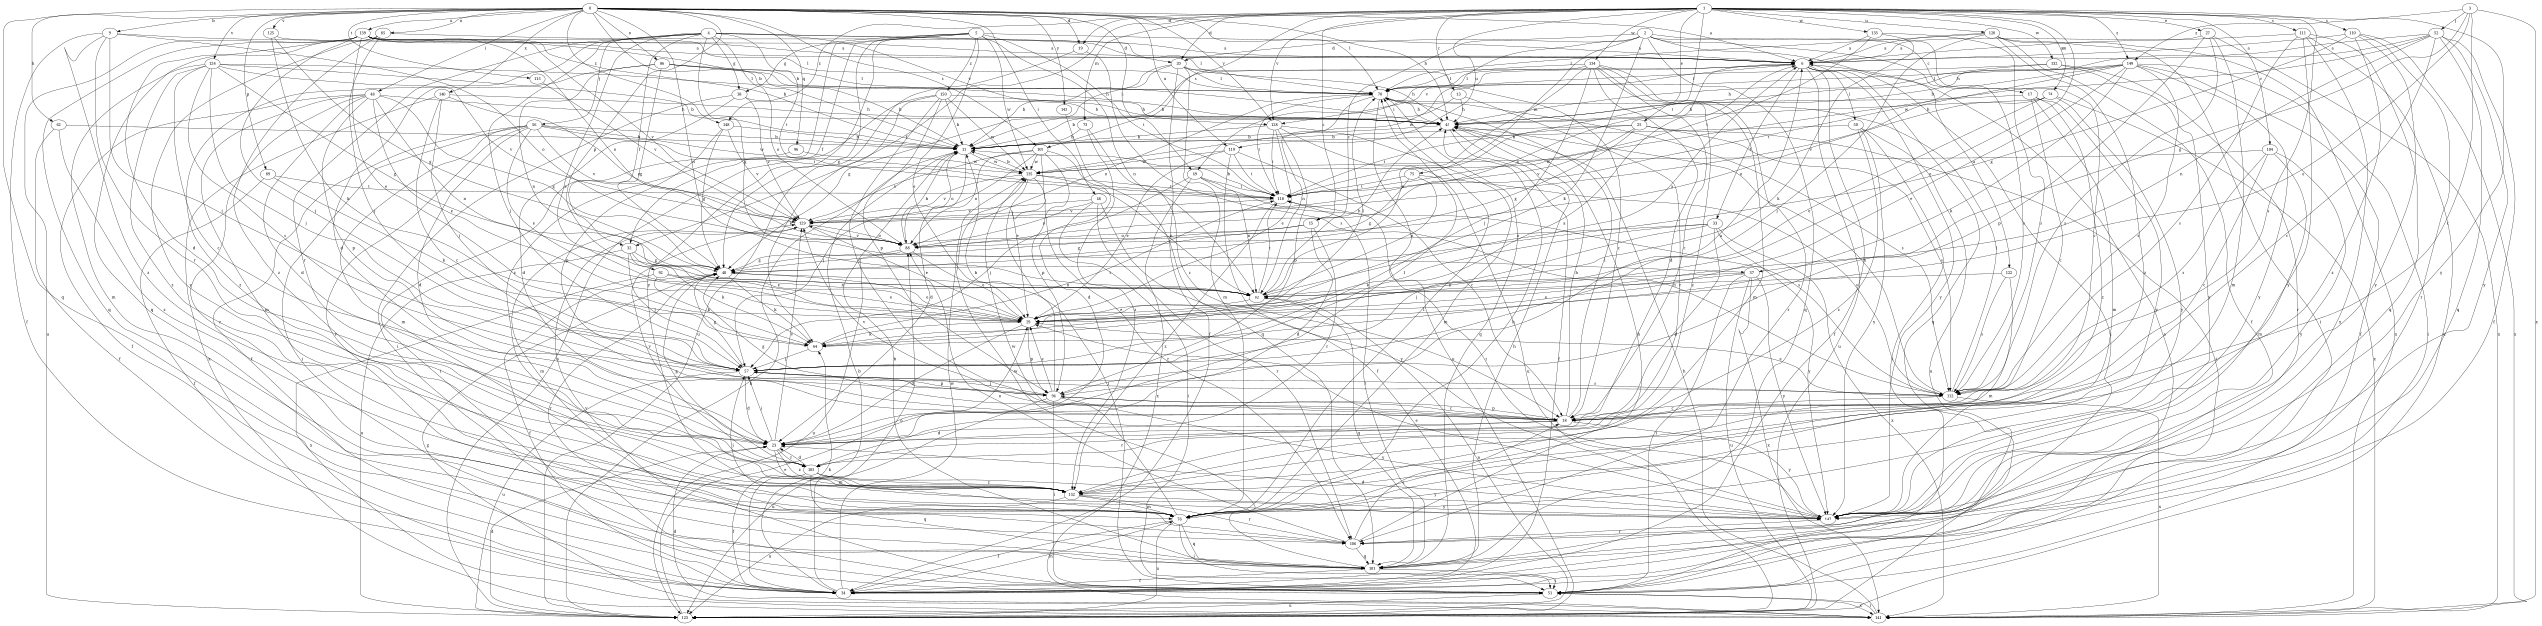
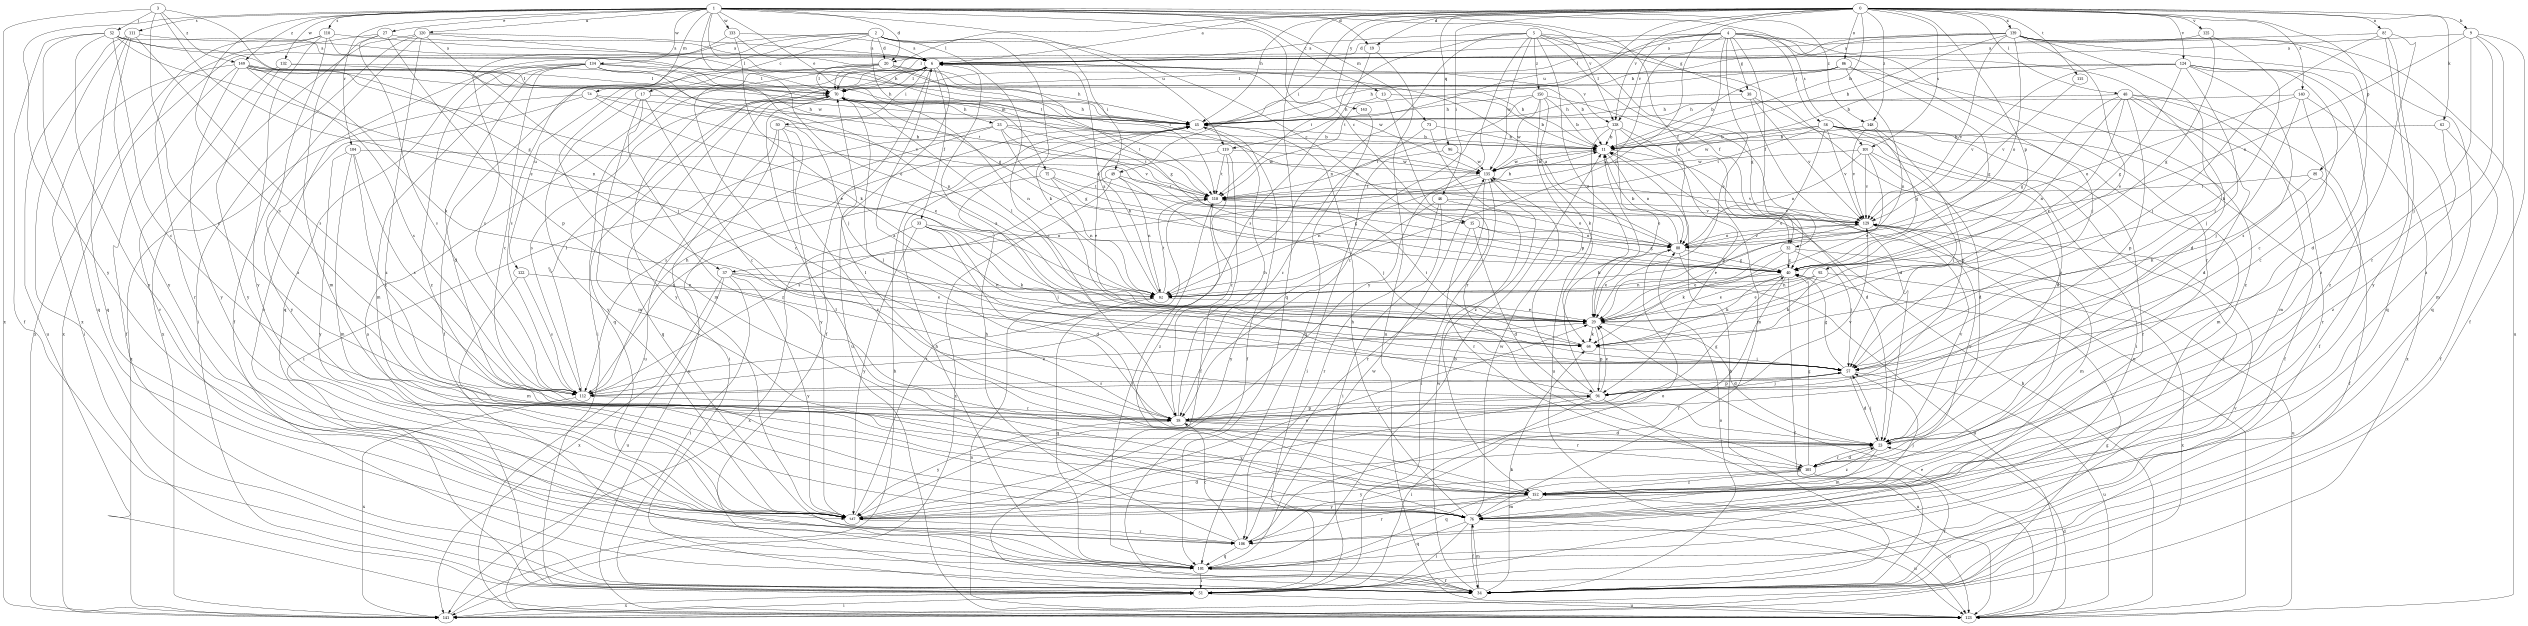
edge "109" -> "94": removed, label "p"
edge "141" -> "23": removed, label "d"
